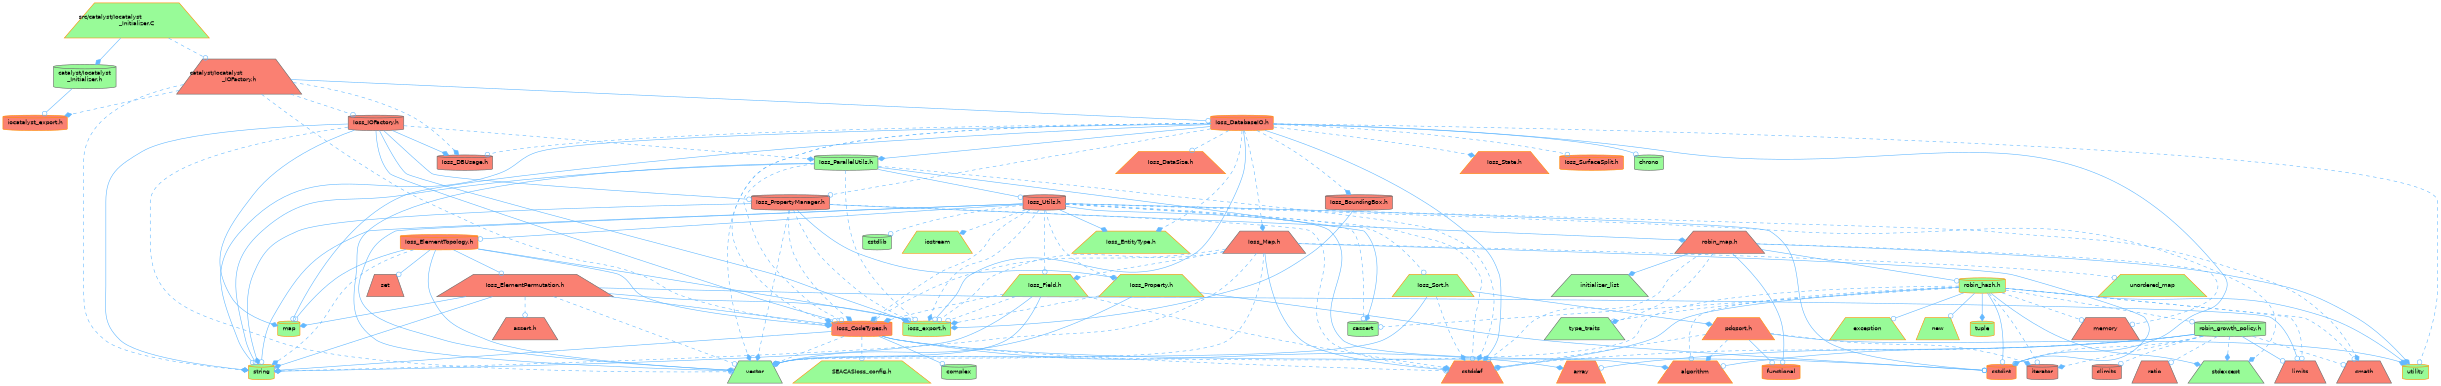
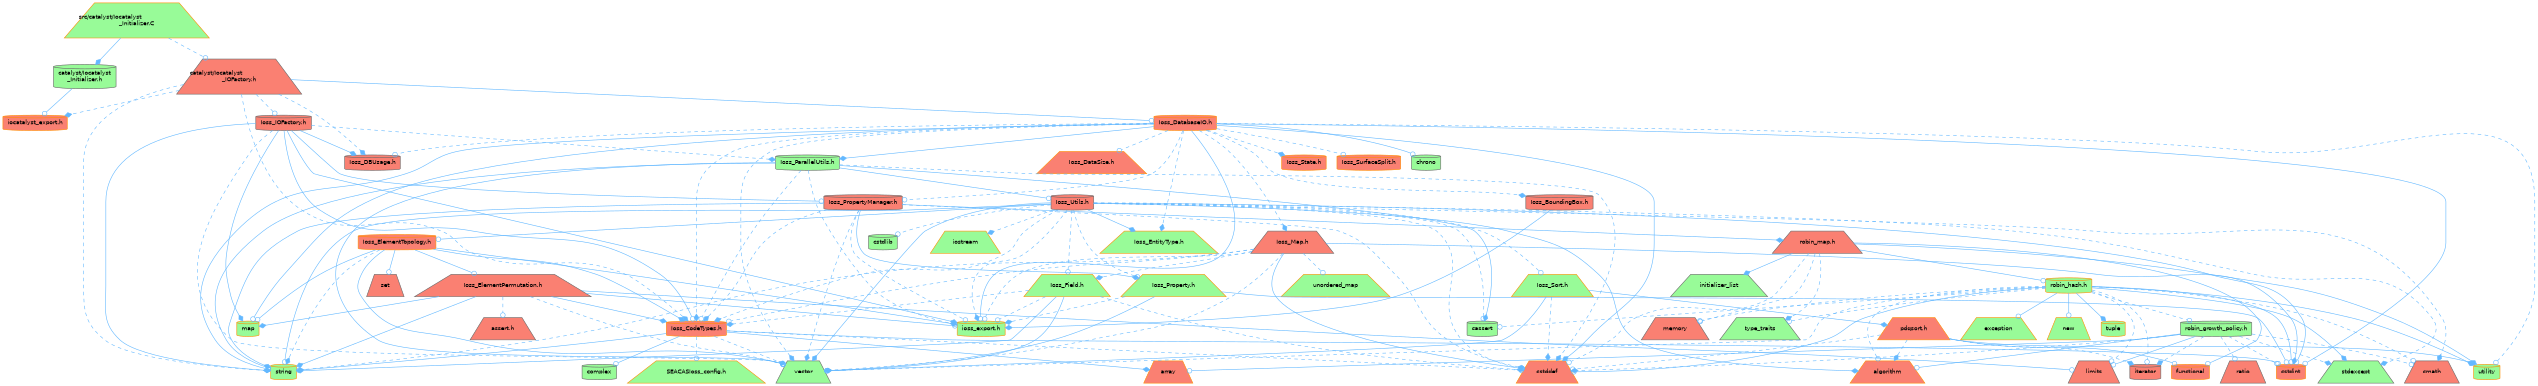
node "Ioss_State.h": shape trapezium -> cylinder
node "climits": removed
